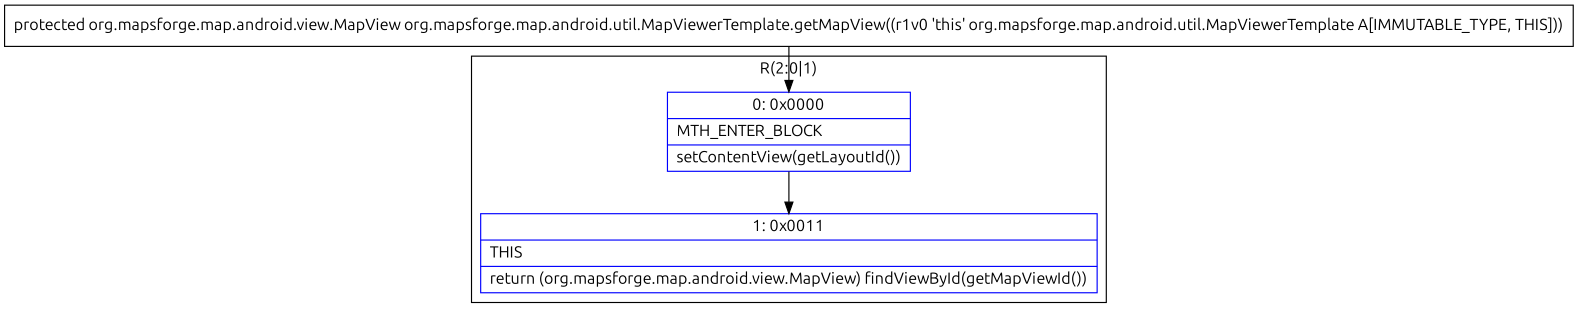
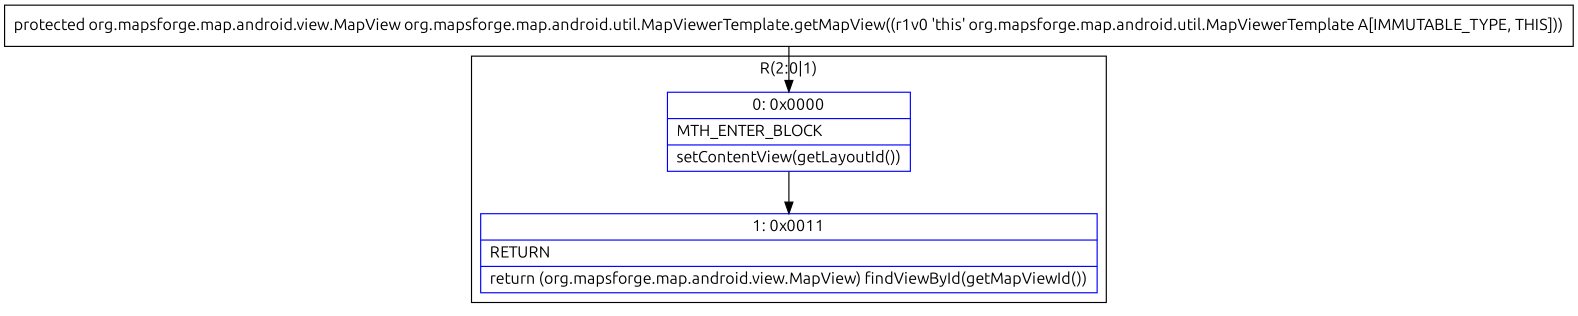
node "1: 0x0011": text "THIS" -> "RETURN"
